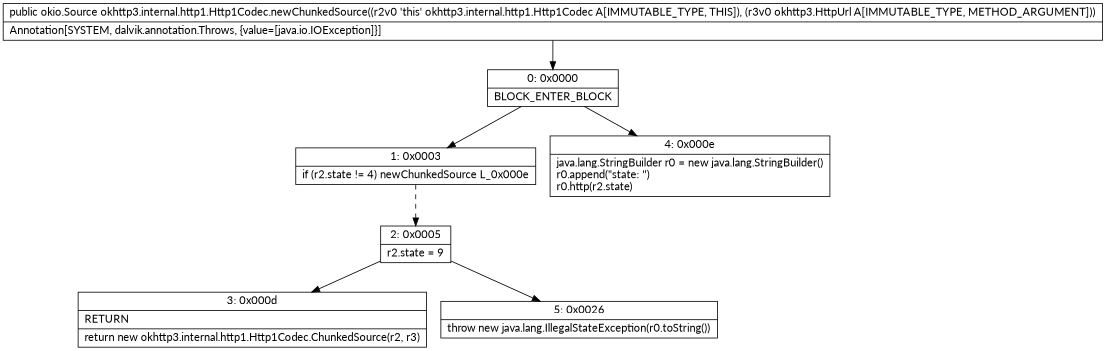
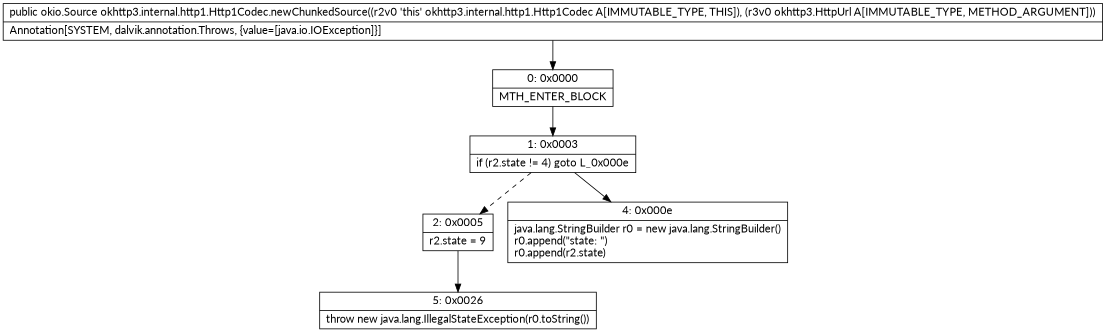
node "0: 0x0000": text "BLOCK_ENTER_BLOCK" -> "MTH_ENTER_BLOCK"
edge "0: 0x0000" -> "4: 0x000e": now "1: 0x0003" -> "4: 0x000e"
node "1: 0x0003": text "if (r2.state != 4) newChunkedSource L_0x000e" -> "if (r2.state != 4) goto L_0x000e"
node "4: 0x000e": text "r0.http(r2.state)" -> "r0.append(r2.state)"
node "3: 0x000d": removed
